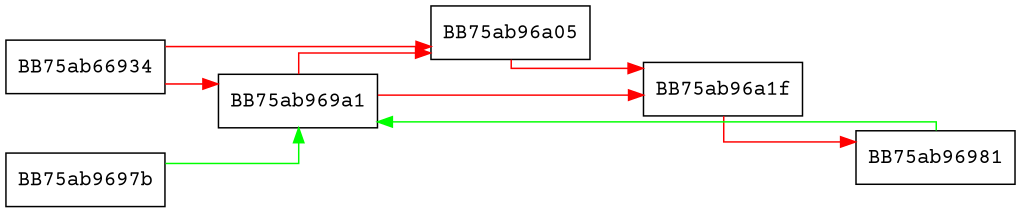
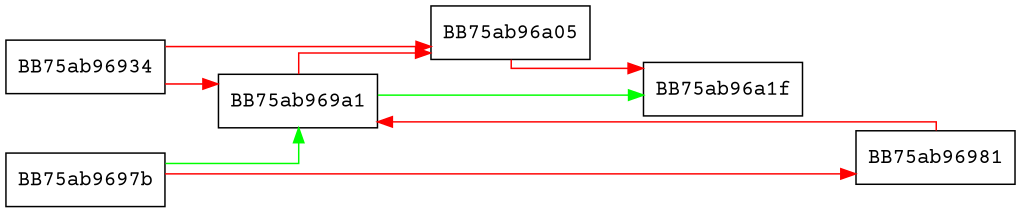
node "BB75ab66934": label "BB75ab66934" -> "BB75ab96934"
edge "BB75ab969a1" -> "BB75ab96a1f": color red -> green
edge "BB75ab96981" -> "BB75ab969a1": color green -> red
edge "BB75ab96a1f" -> "BB75ab96981": now "BB75ab9697b" -> "BB75ab96981"
